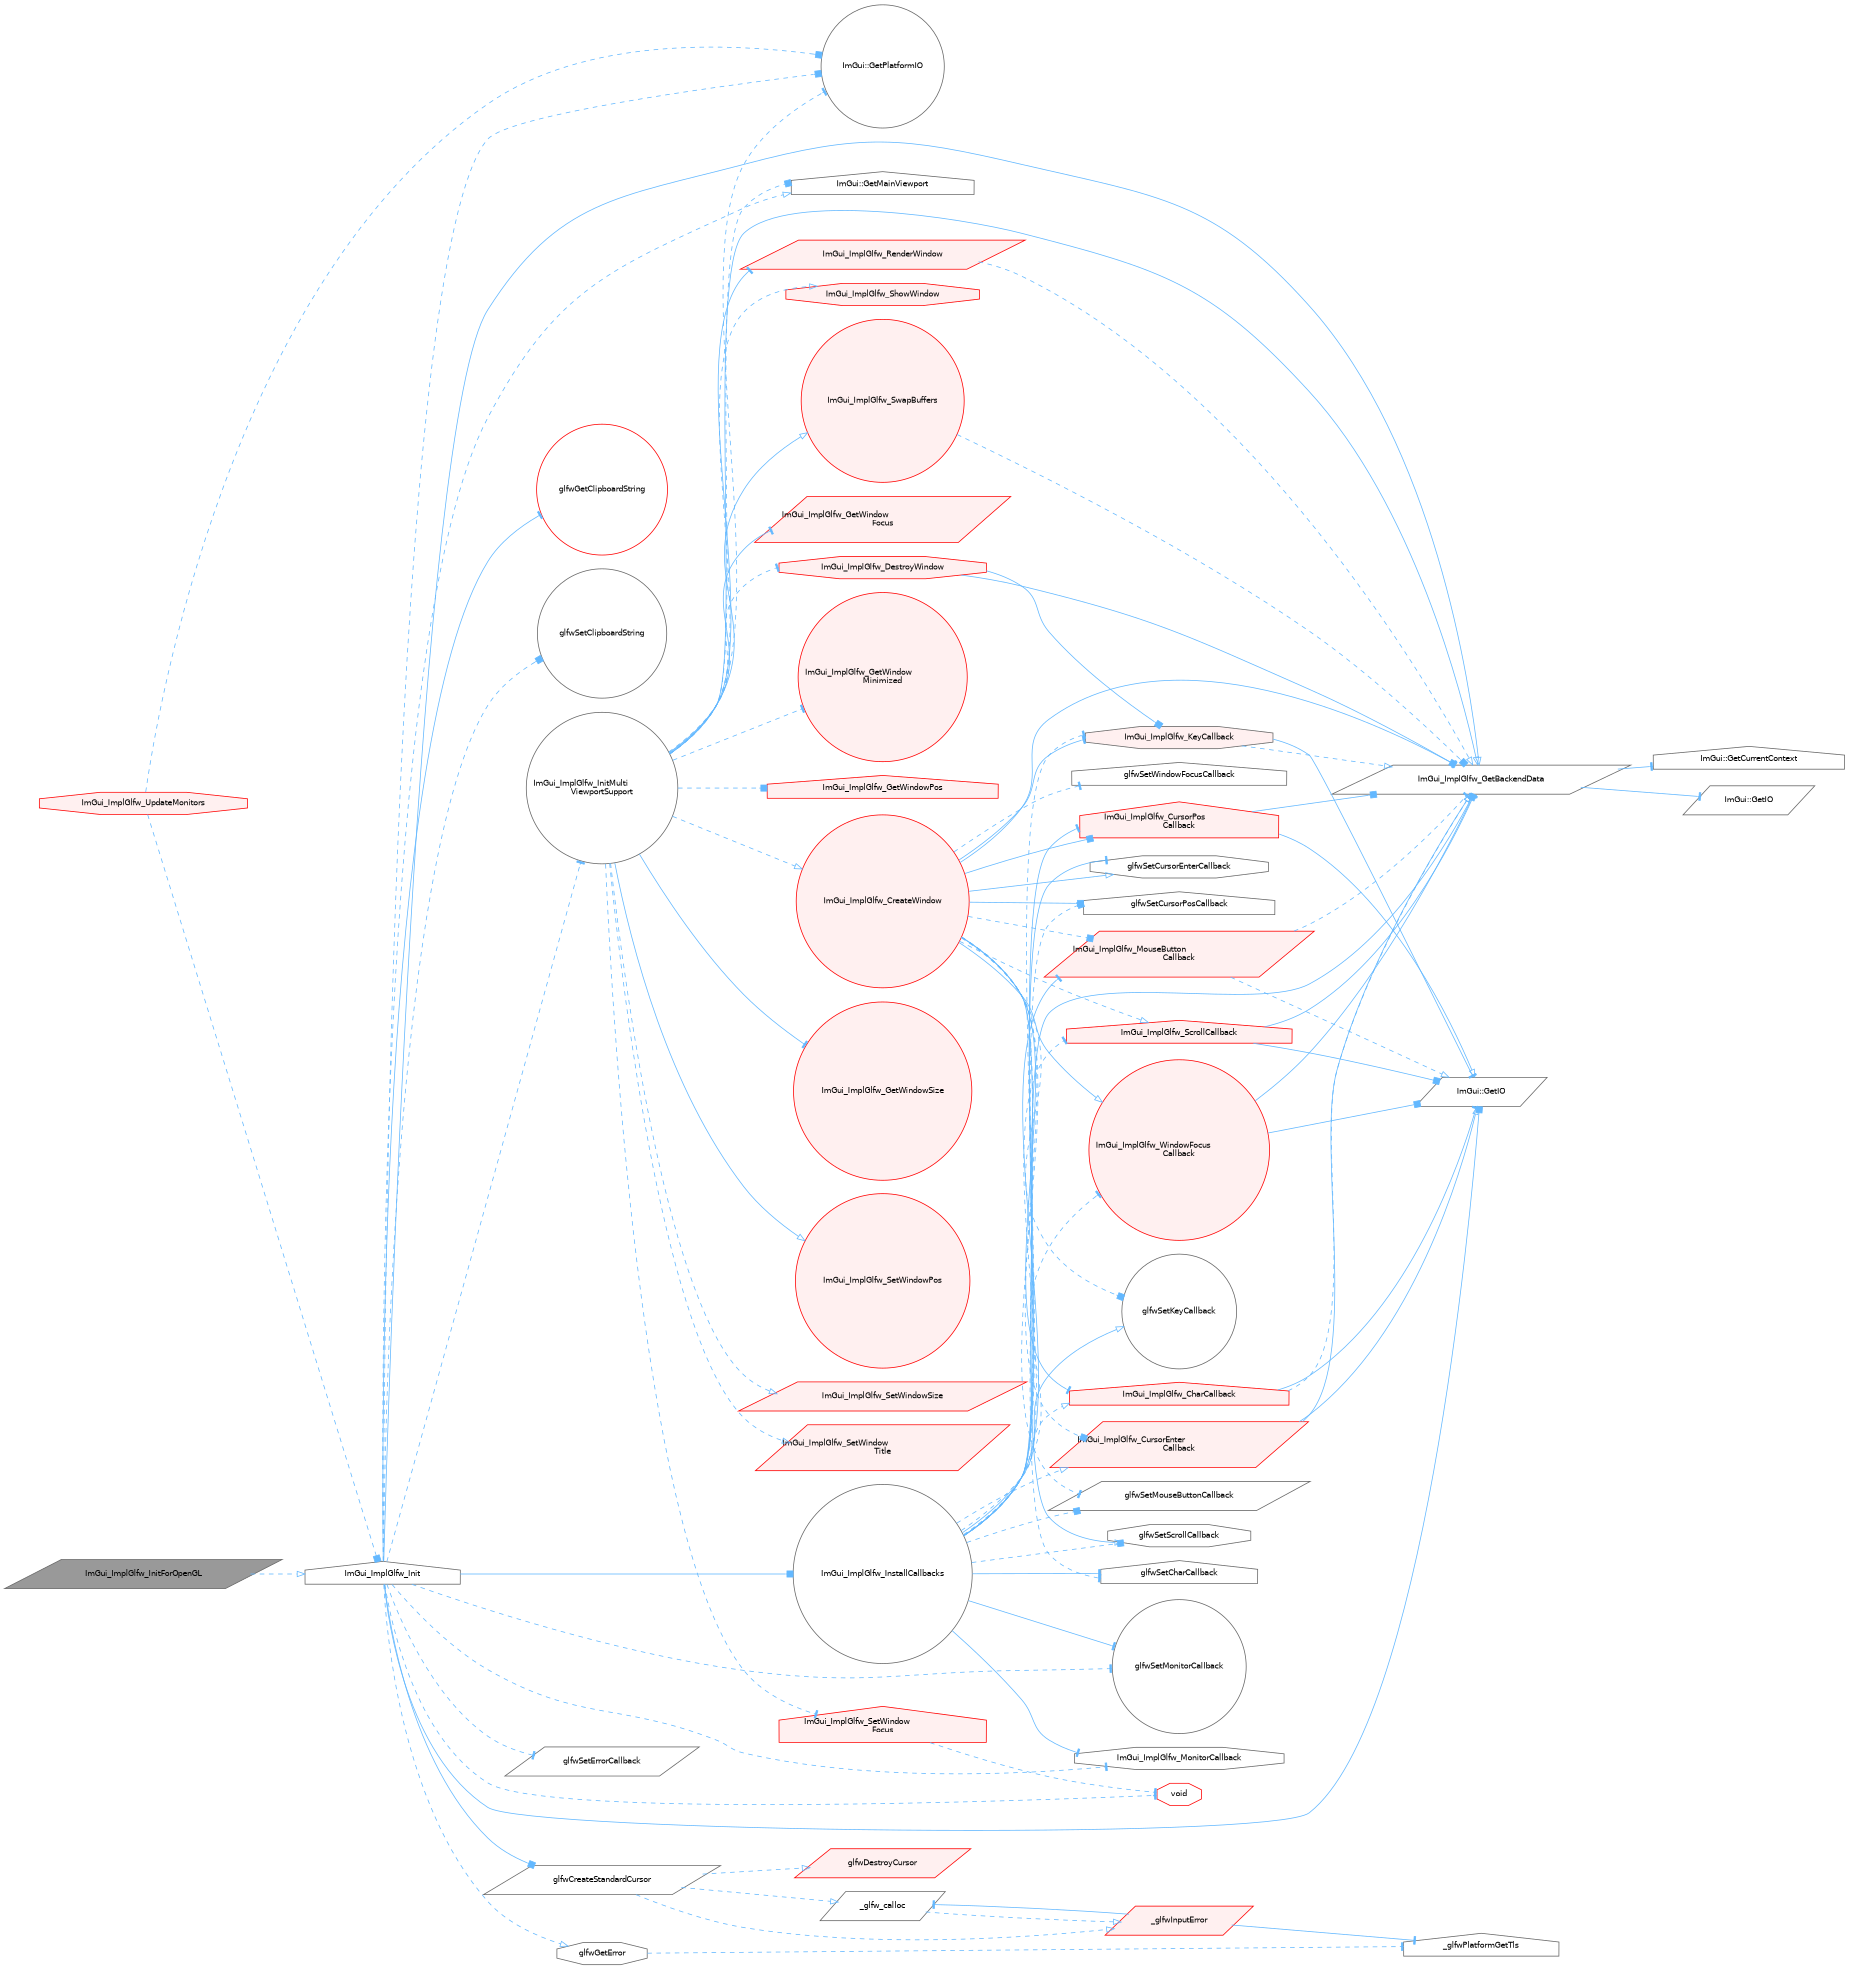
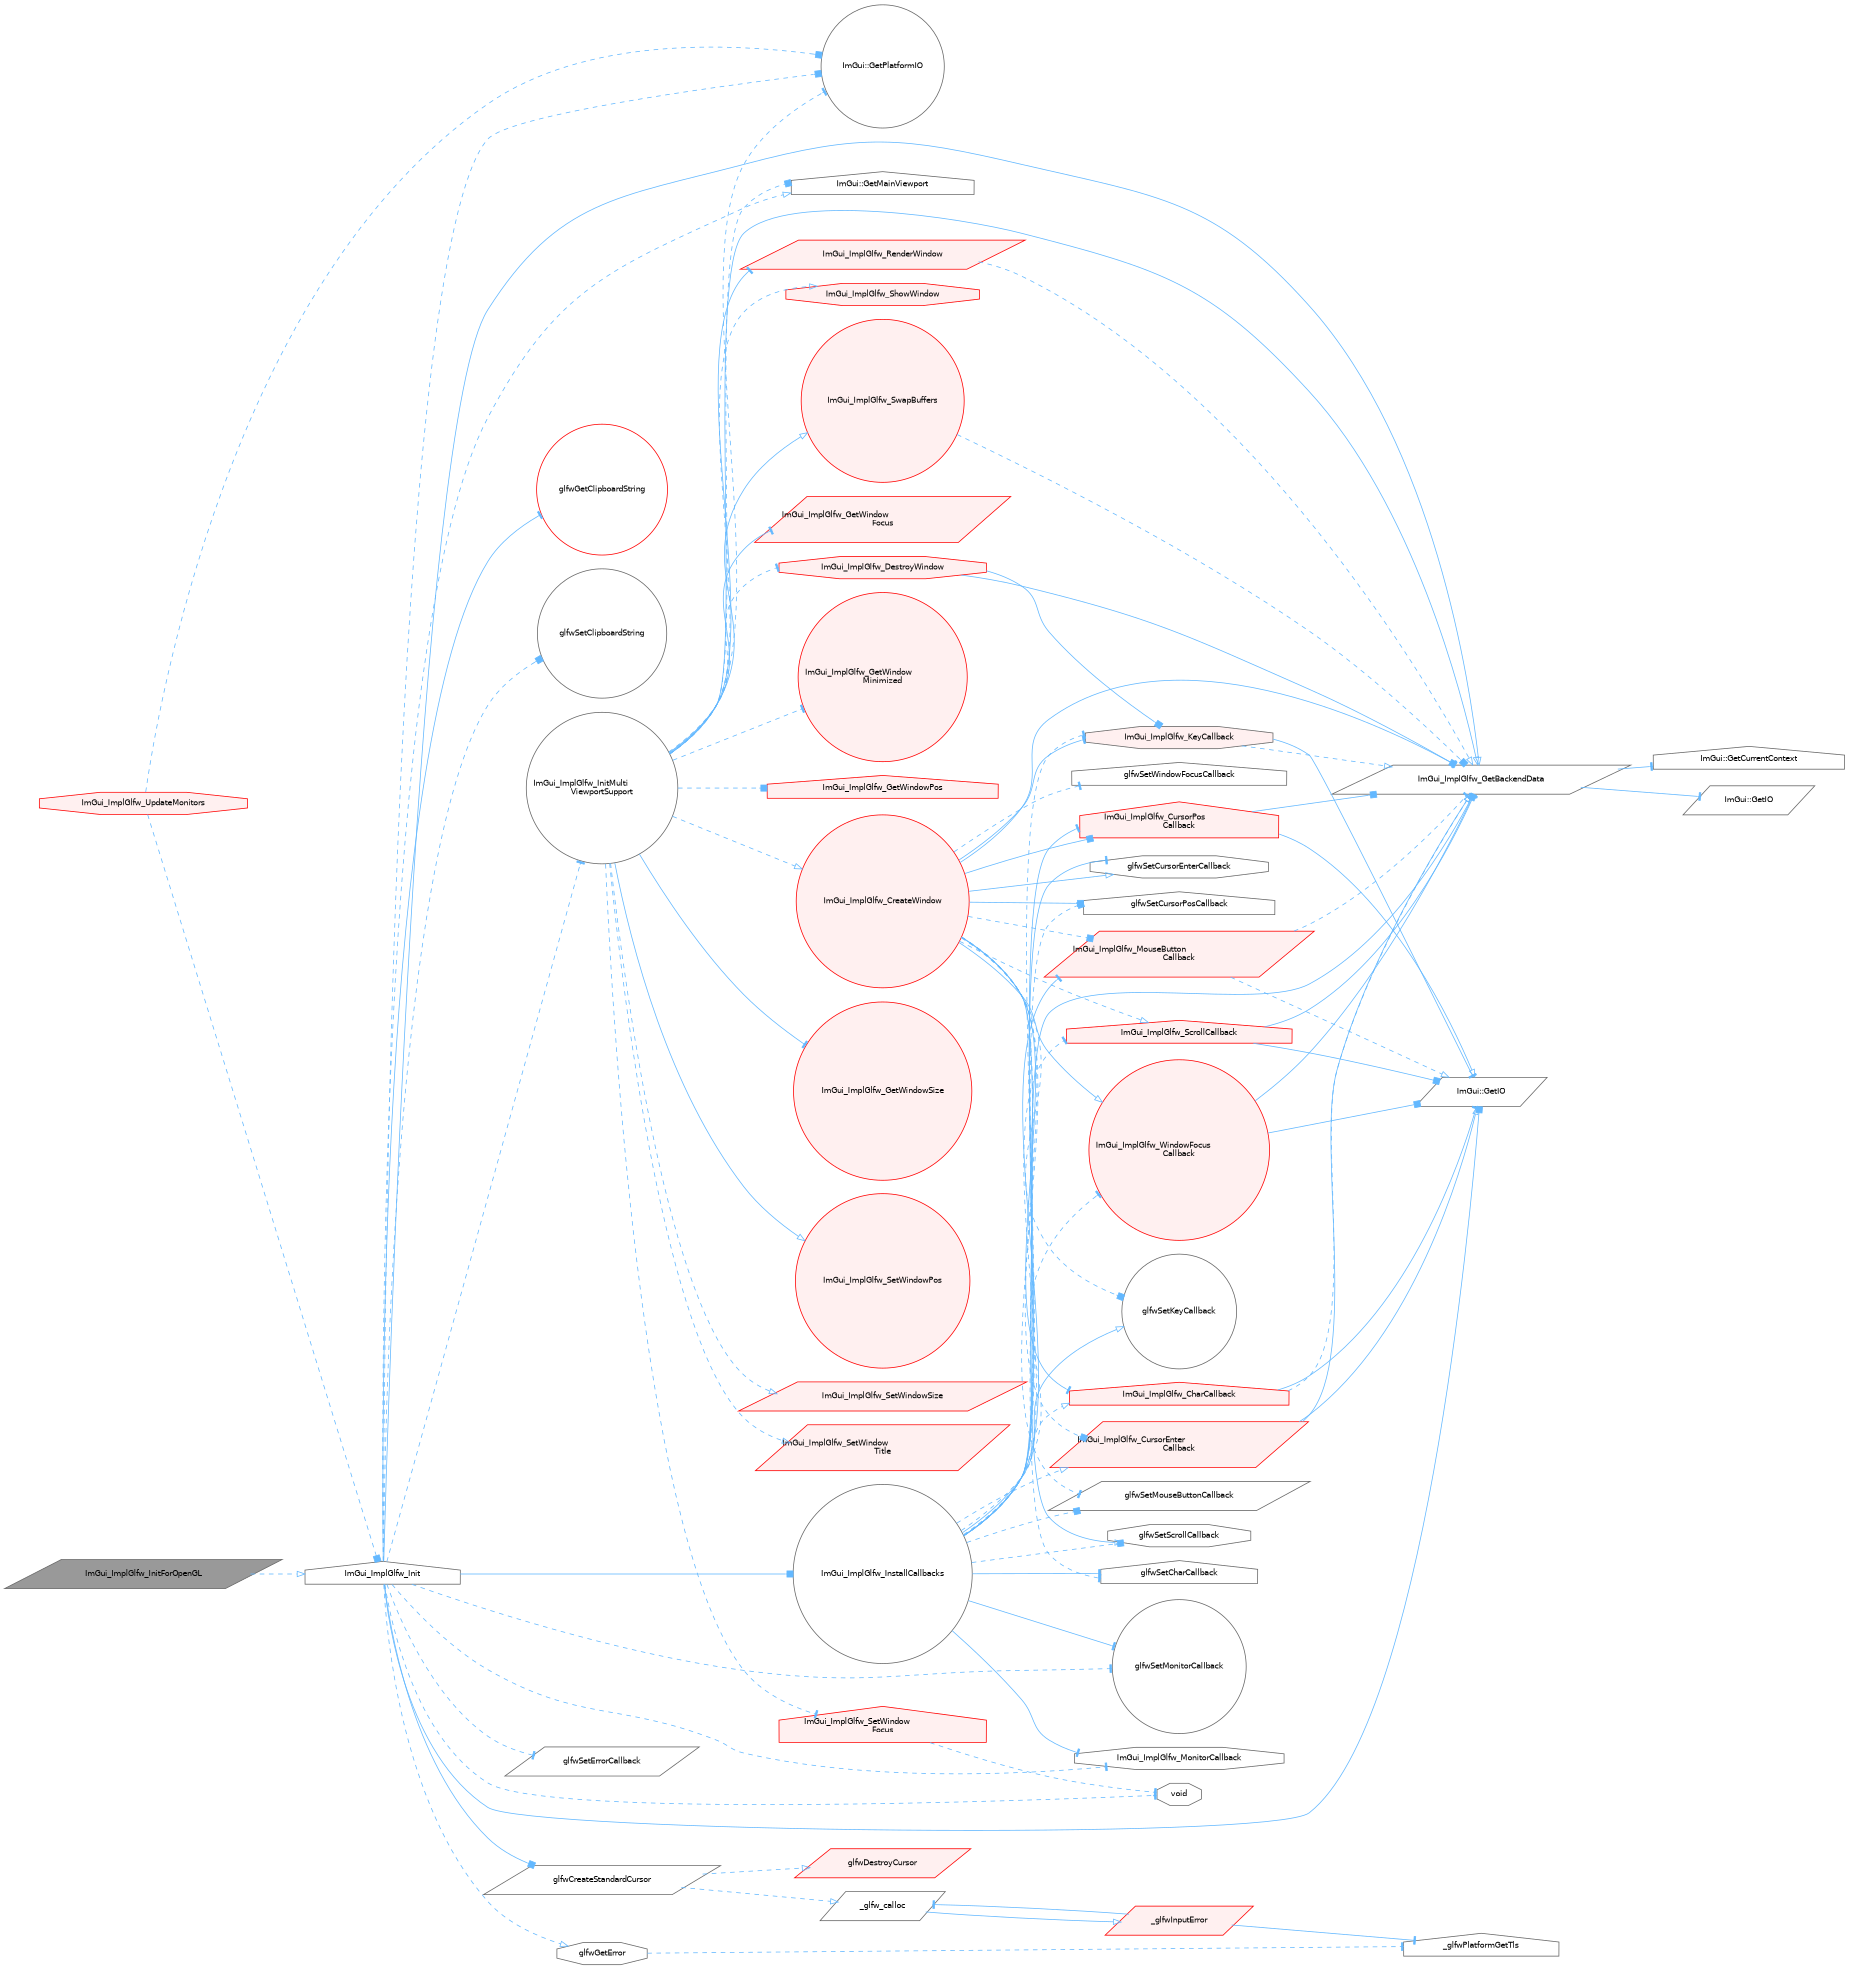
node "void": color red -> grey40
edge "_glfw_calloc" -> "_glfwInputError": style dashed -> solid
edge "glfwCreateStandardCursor" -> "_glfwInputError": removed
